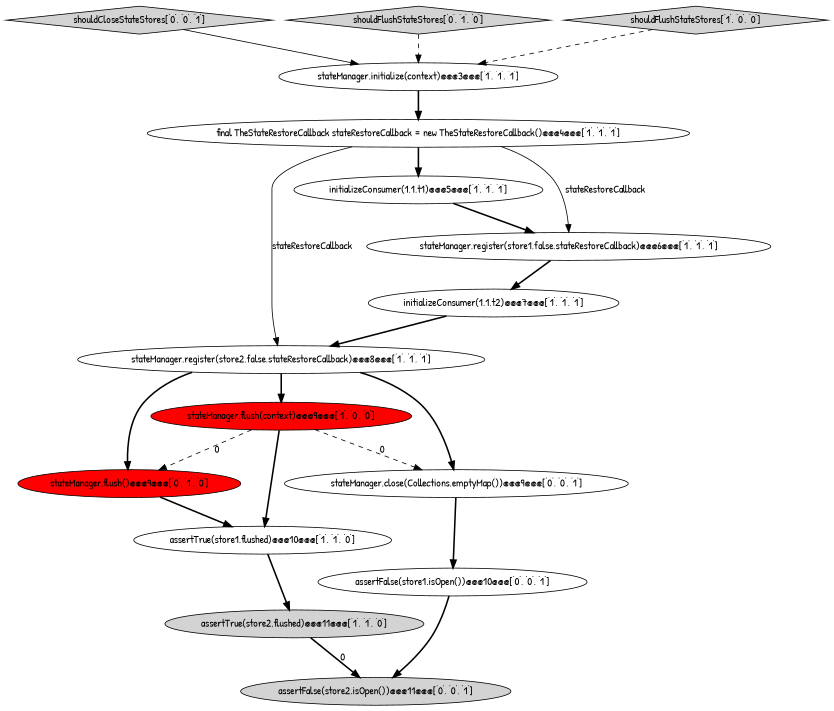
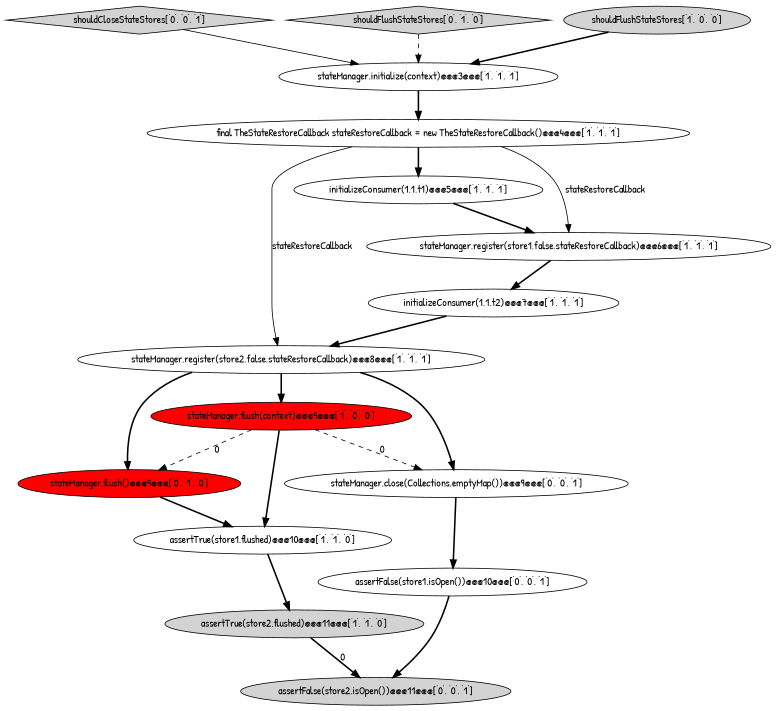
node "shouldFlushStateStores['1', '0', '0']": shape diamond -> ellipse
edge "shouldFlushStateStores['1', '0', '0']" -> "stateManager.initialize(context)@@@3@@@['1', '1', '1']": style dashed -> bold
